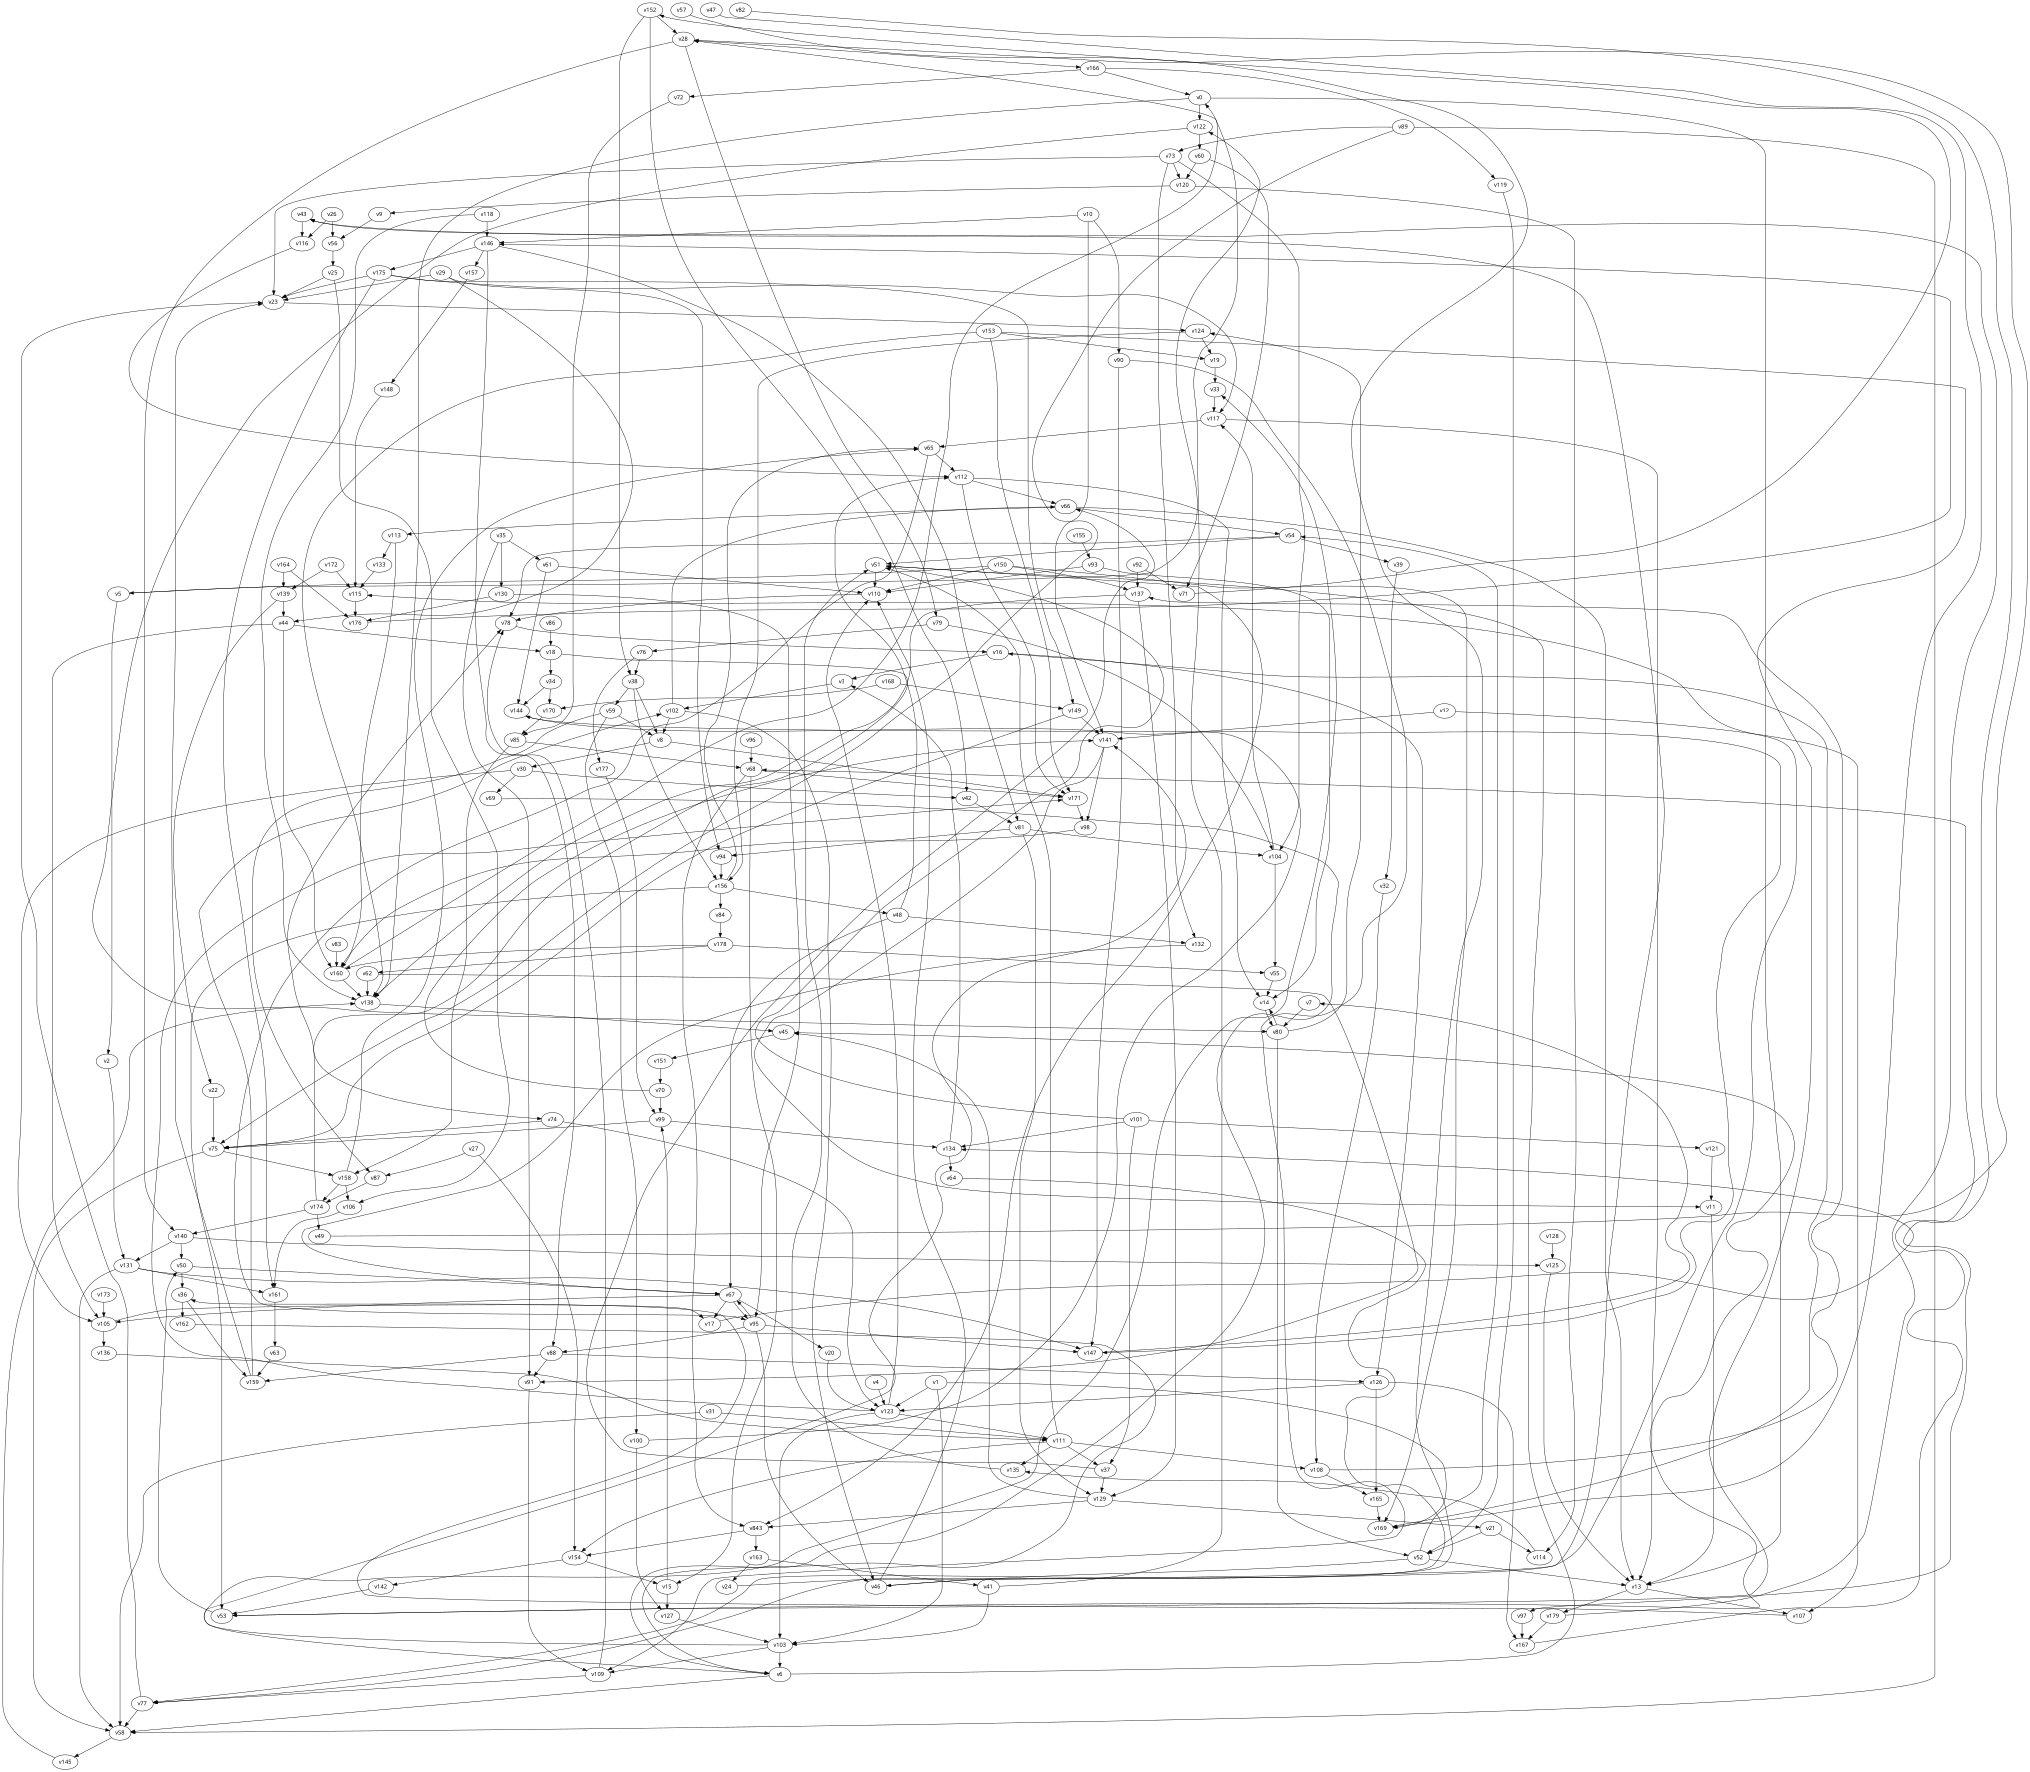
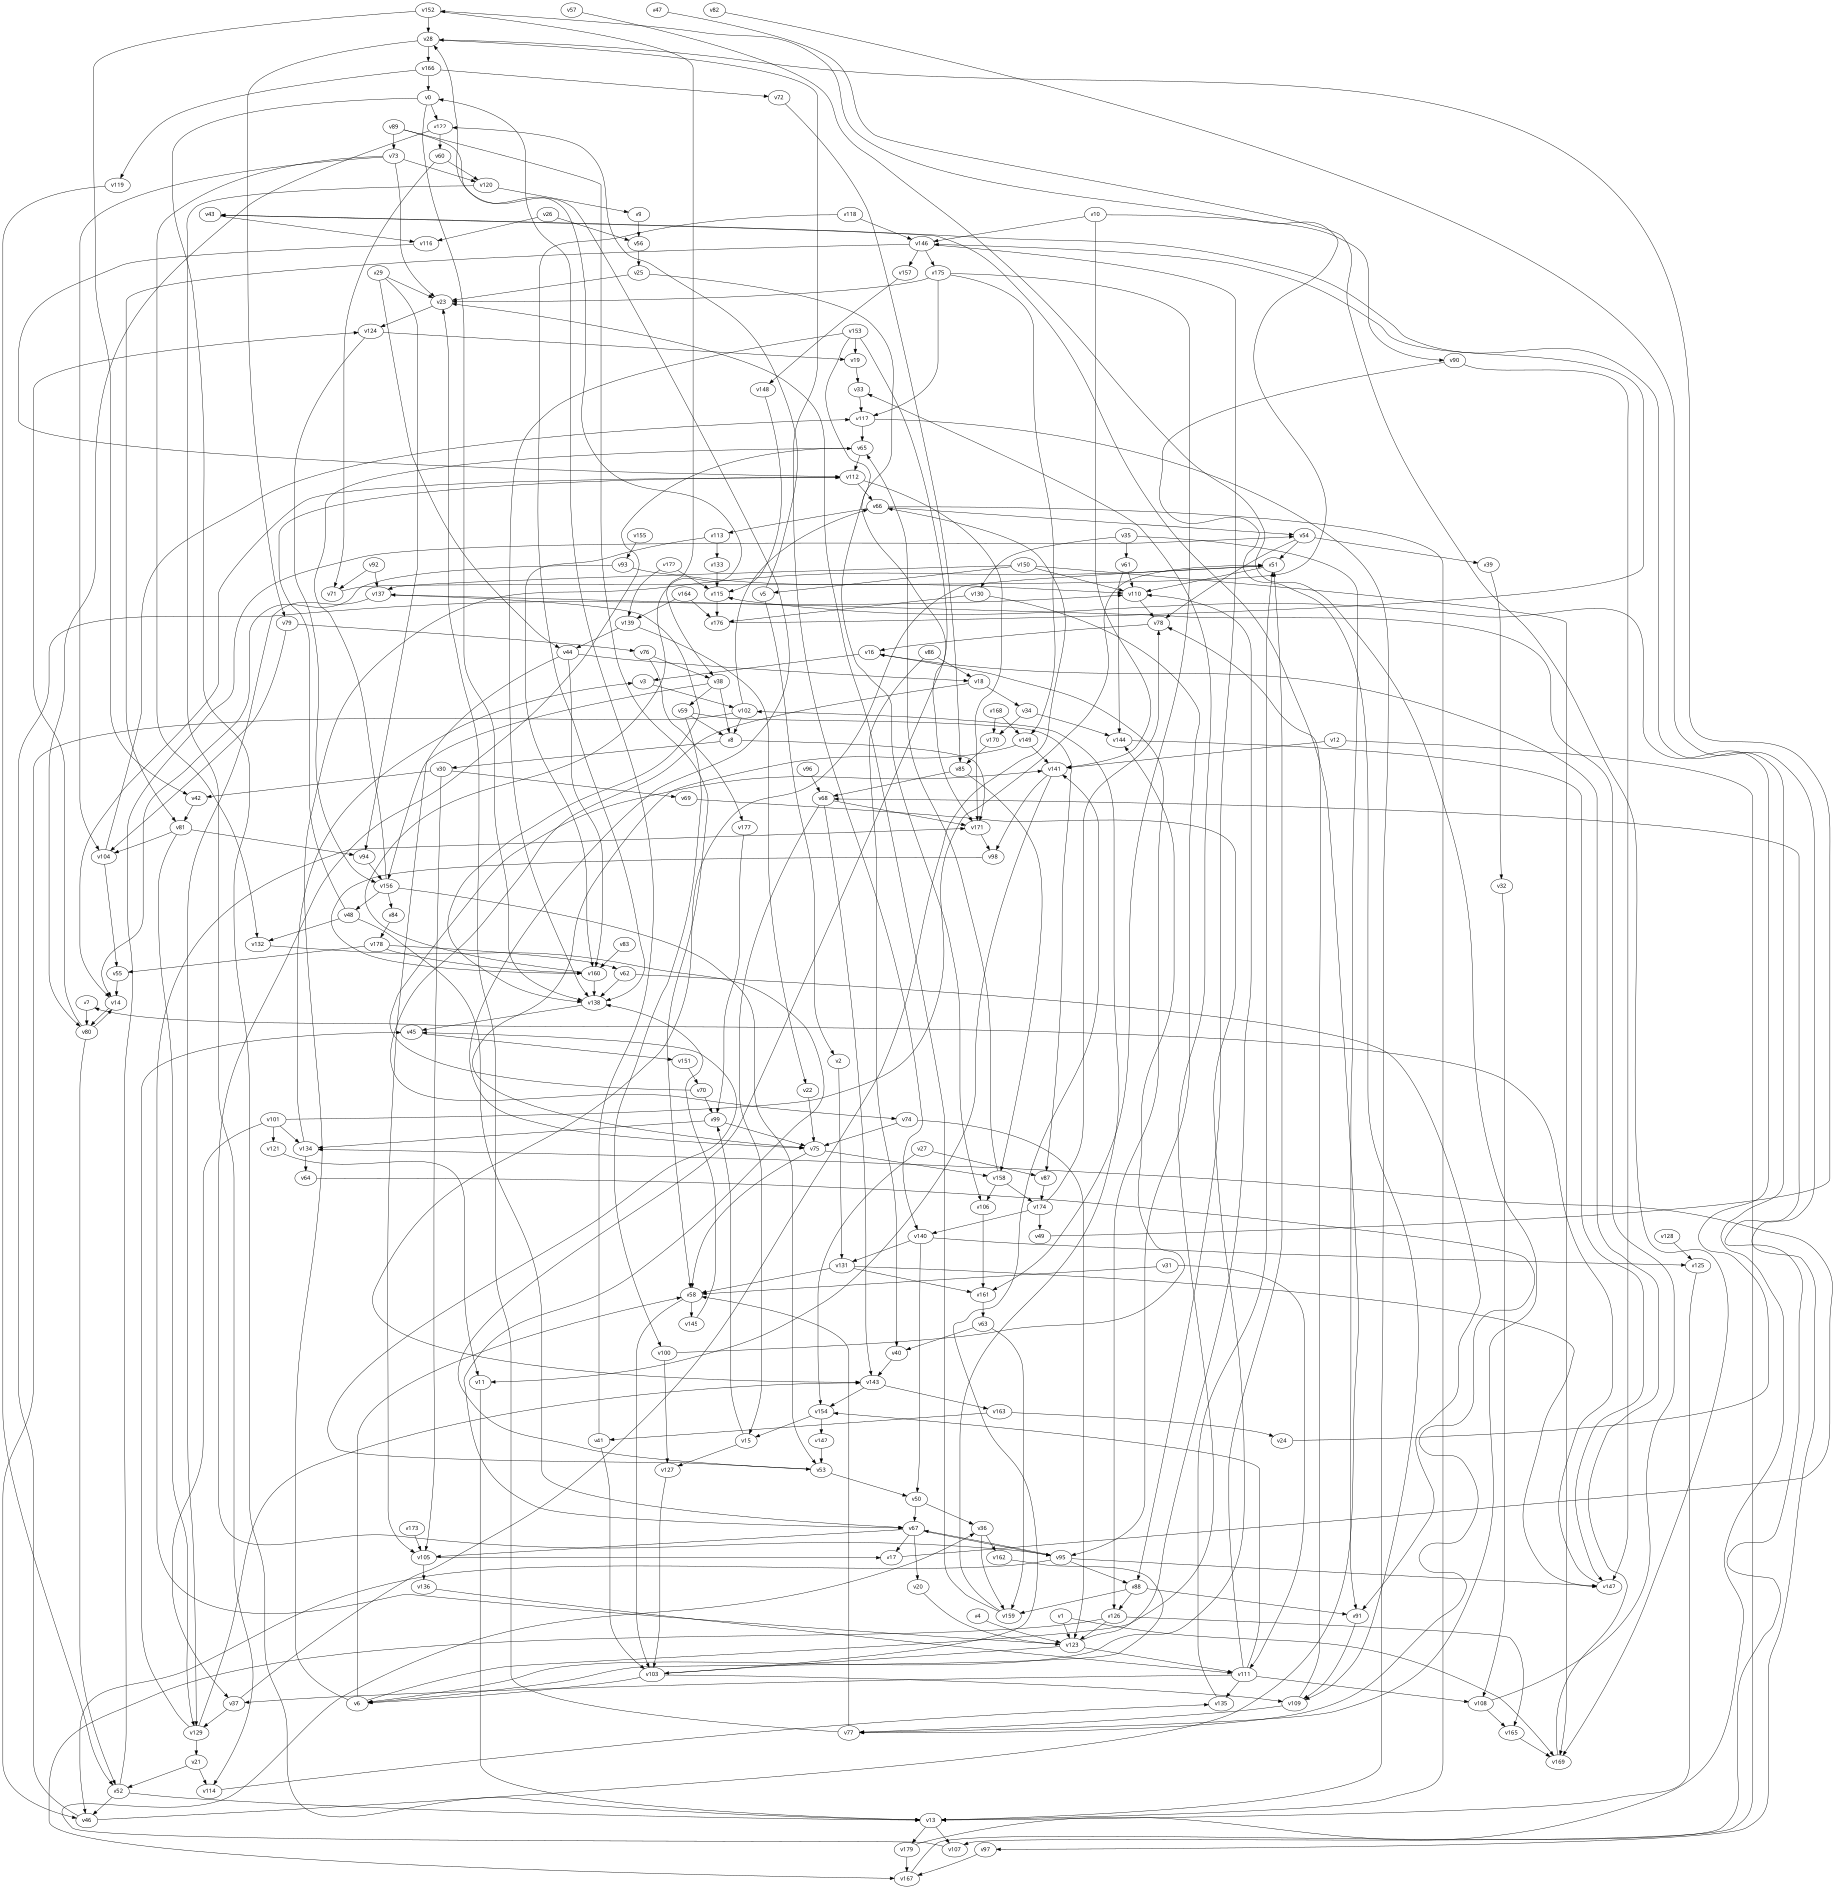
node "v40": added
node "v843": label "v843" -> "v143"
edge "v1" -> "v103": now "v58" -> "v103"
